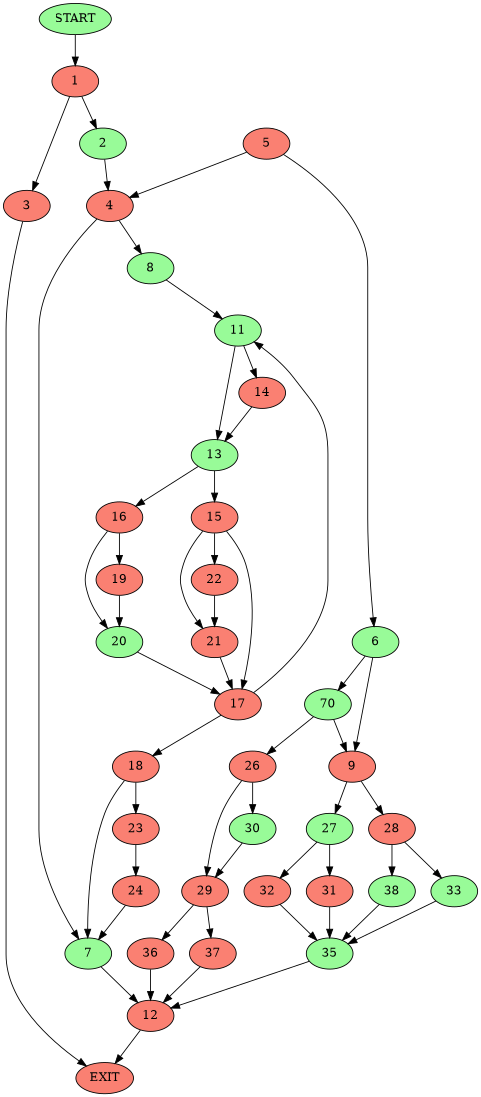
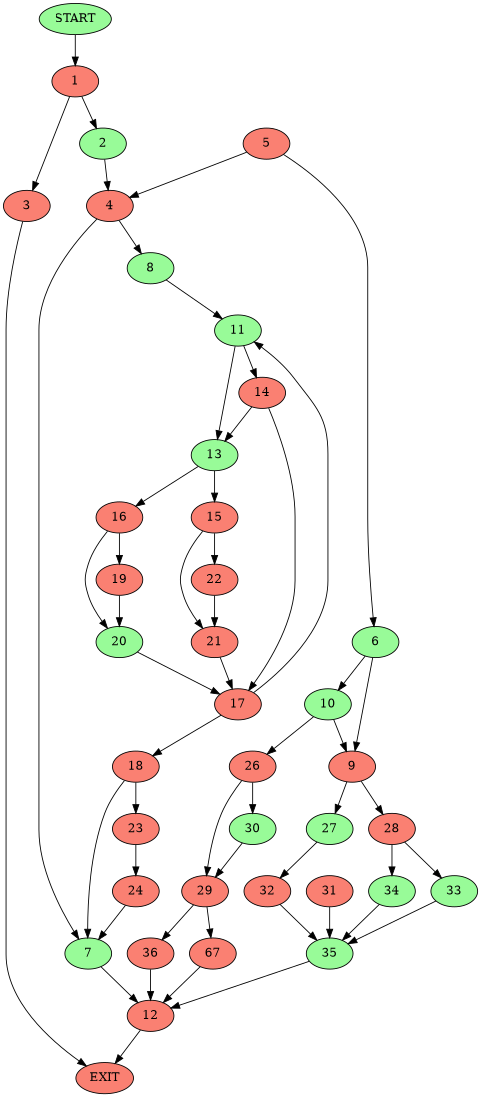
edge "15" -> "17": now "14" -> "17"
node "70": label "70" -> "10"
edge "27" -> "31": removed
node "38": label "38" -> "34"
node "37": label "37" -> "67"
